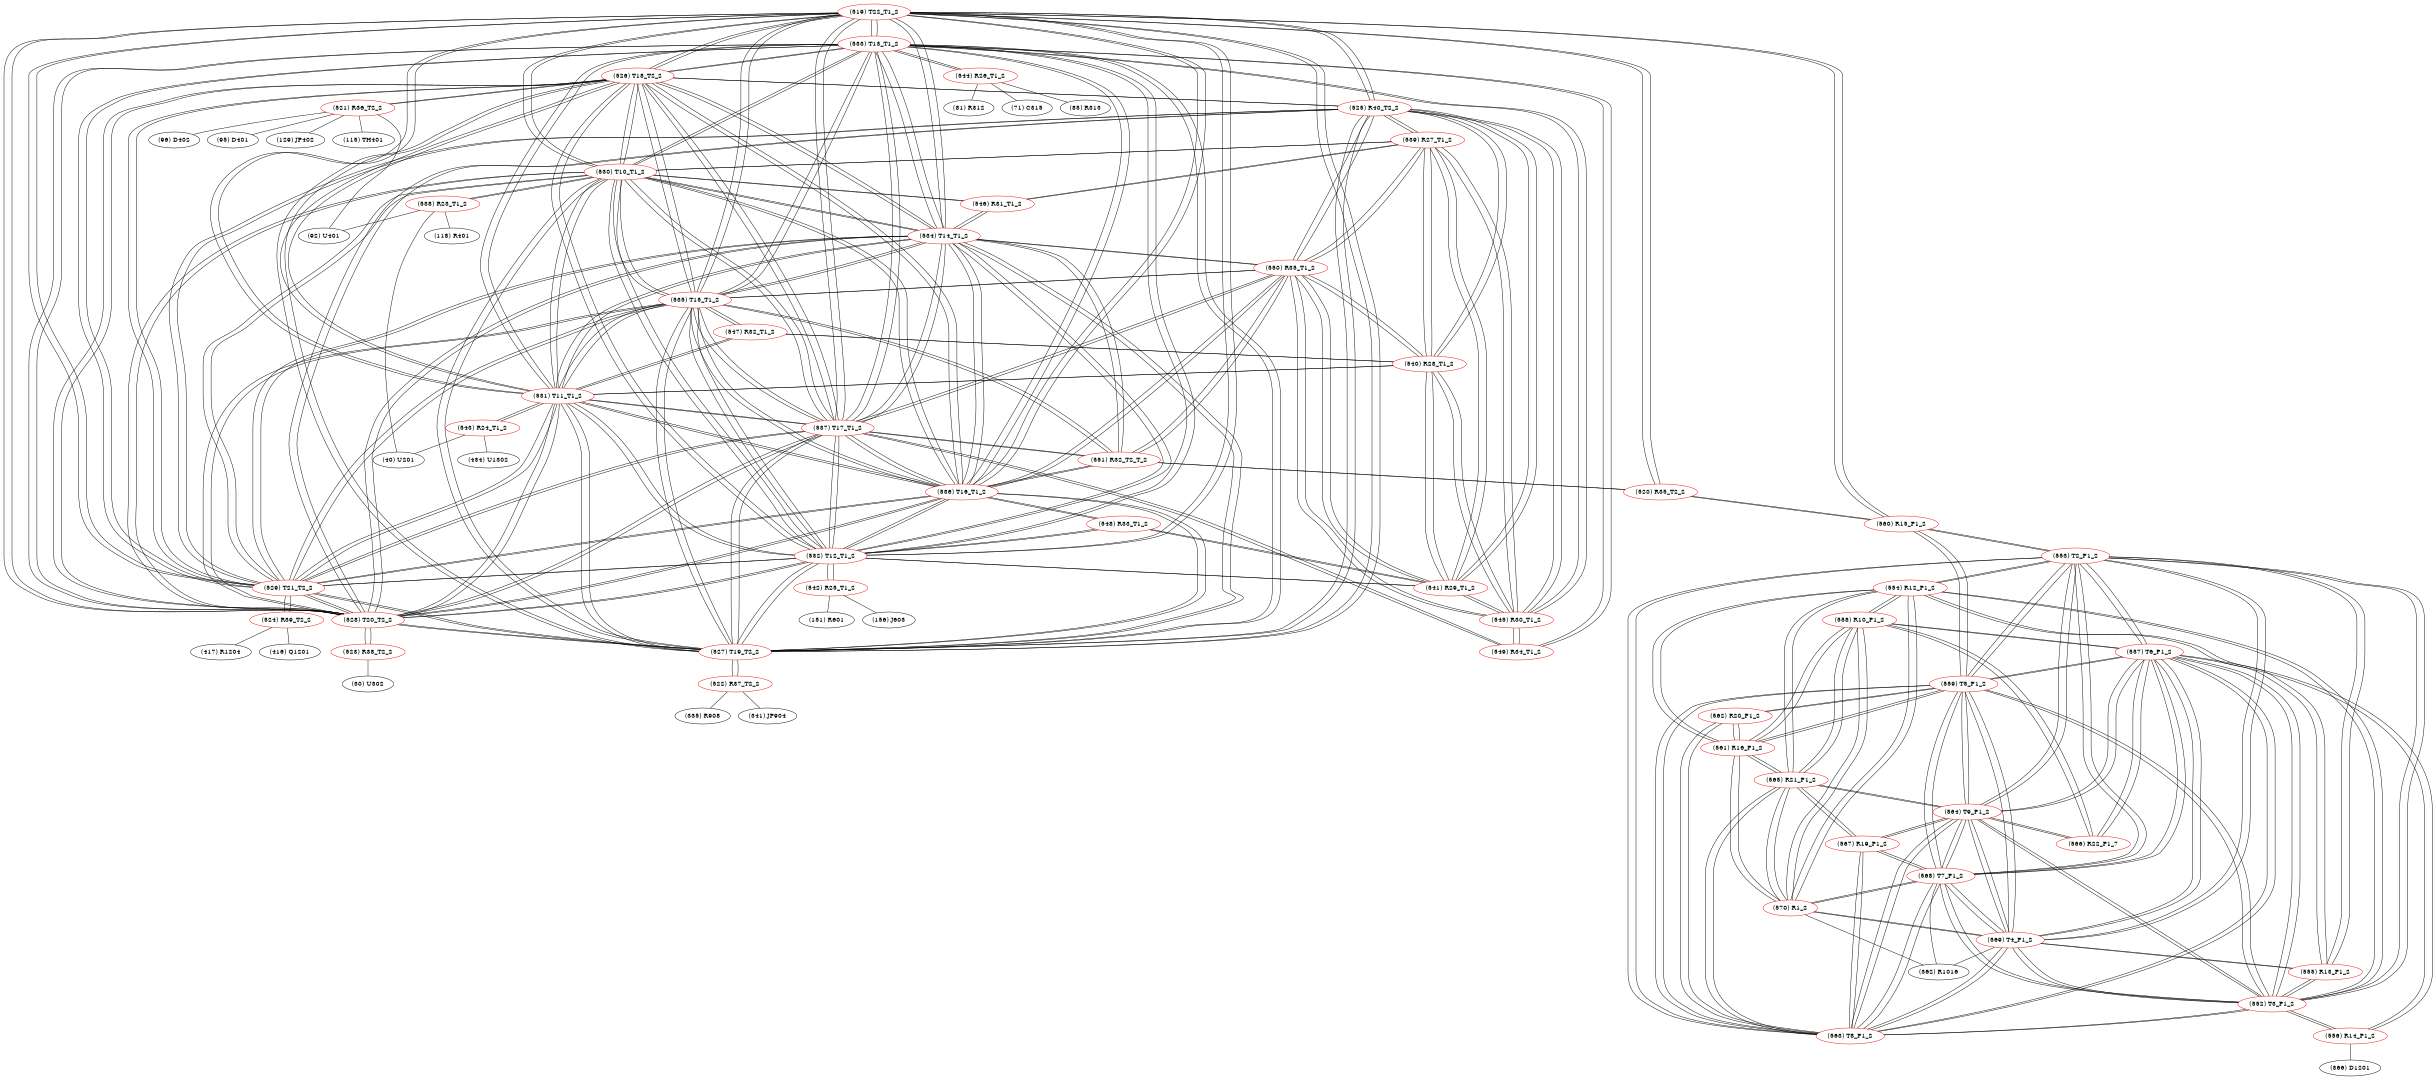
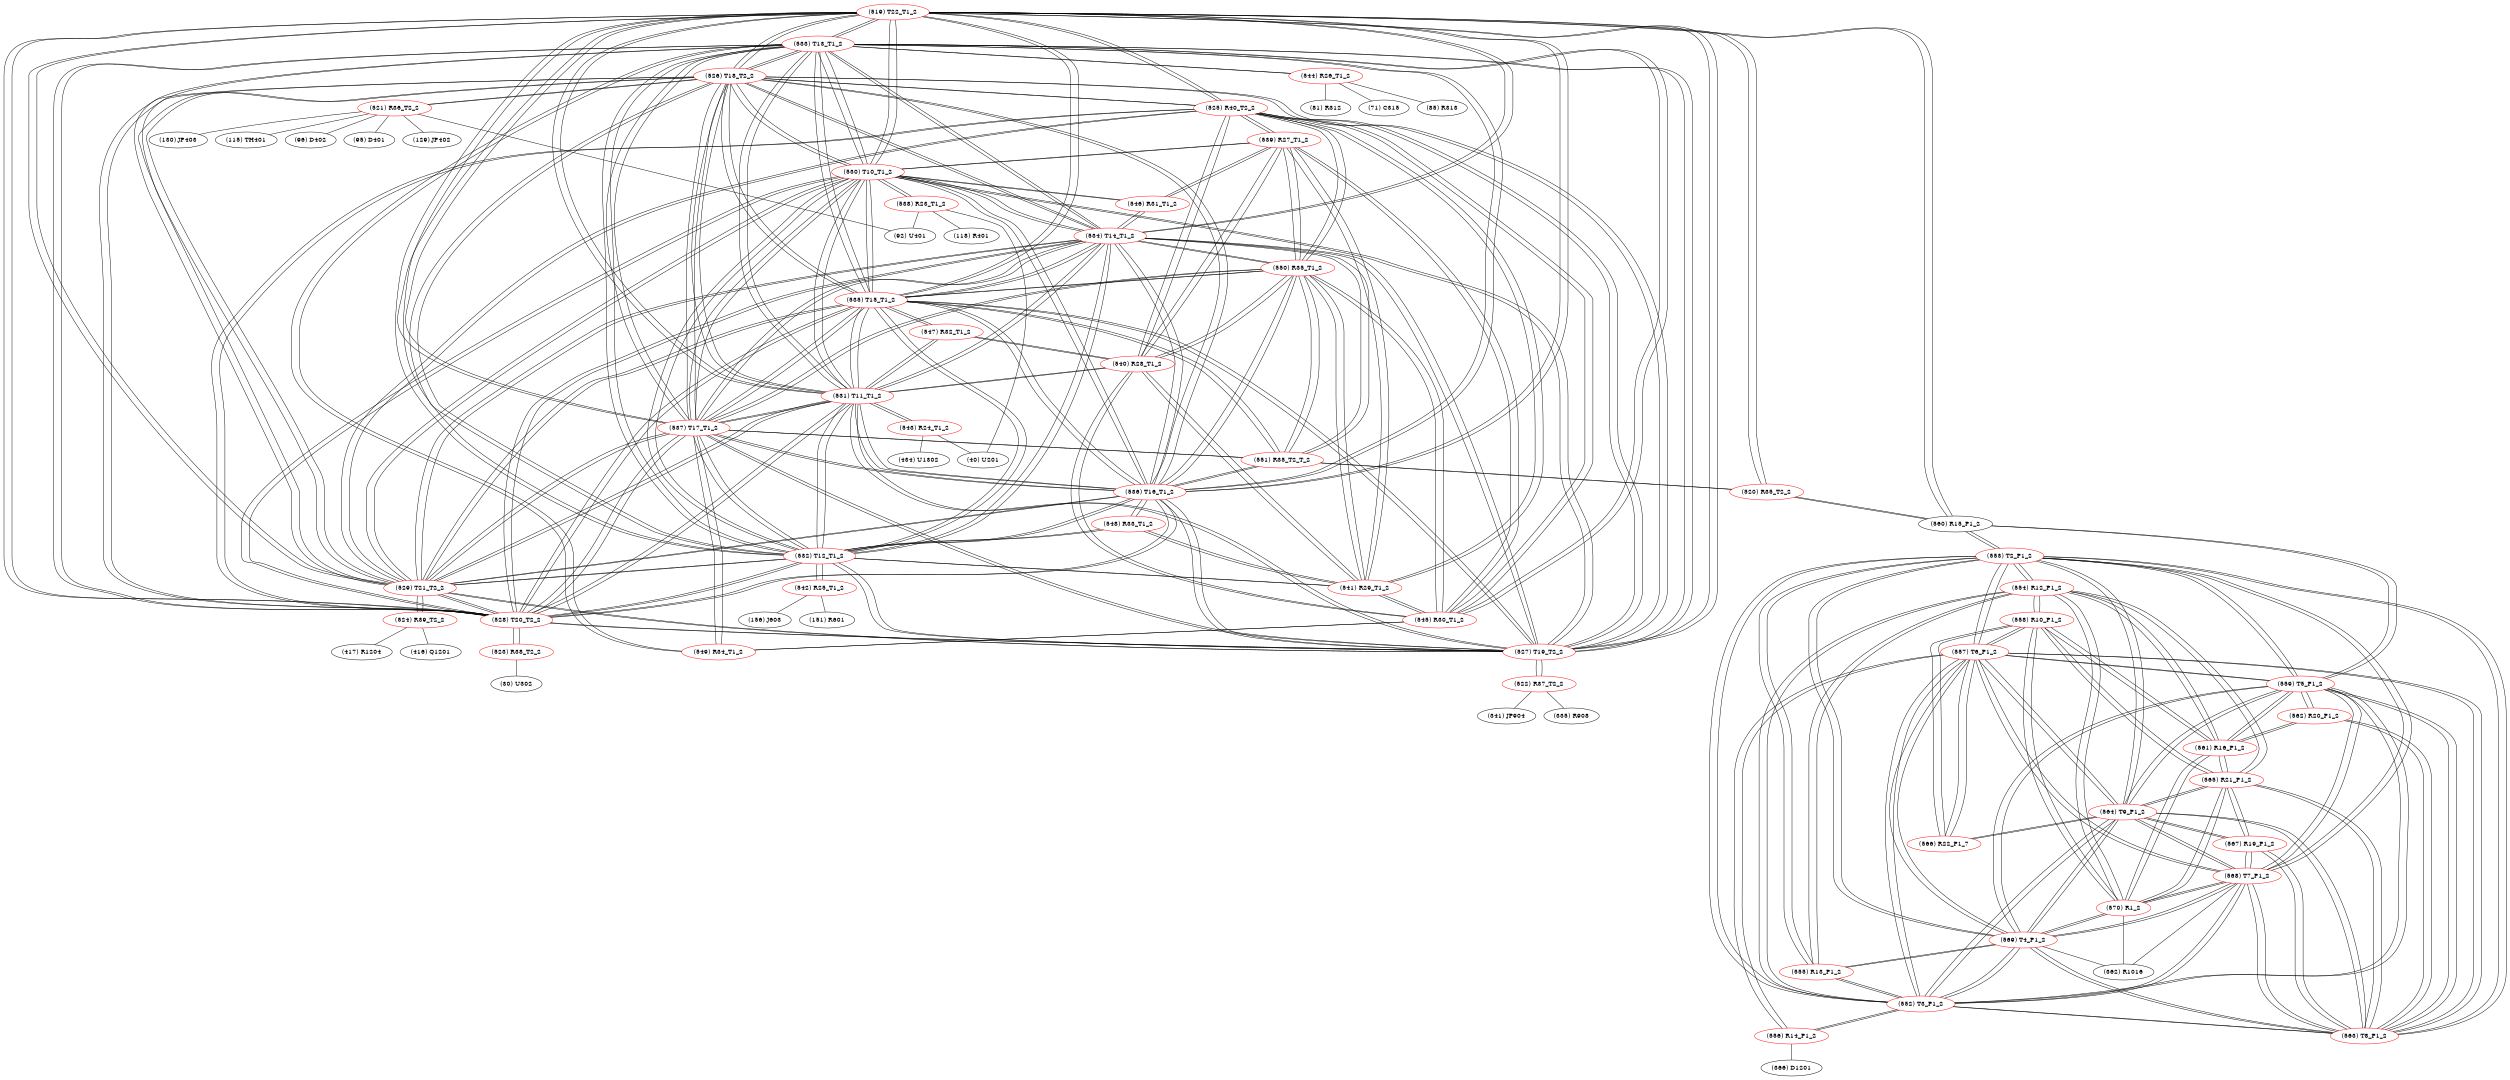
node "(130) JP403": added
node "(551) R32_T2_T_2": label "(551) R32_T2_T_2" -> "(551) R35_T2_T_2"
node "(560) R15_P1_2": color red -> black
